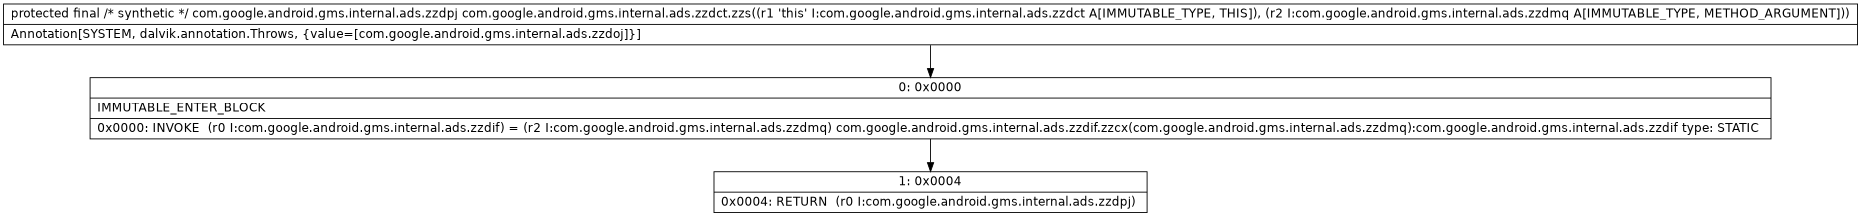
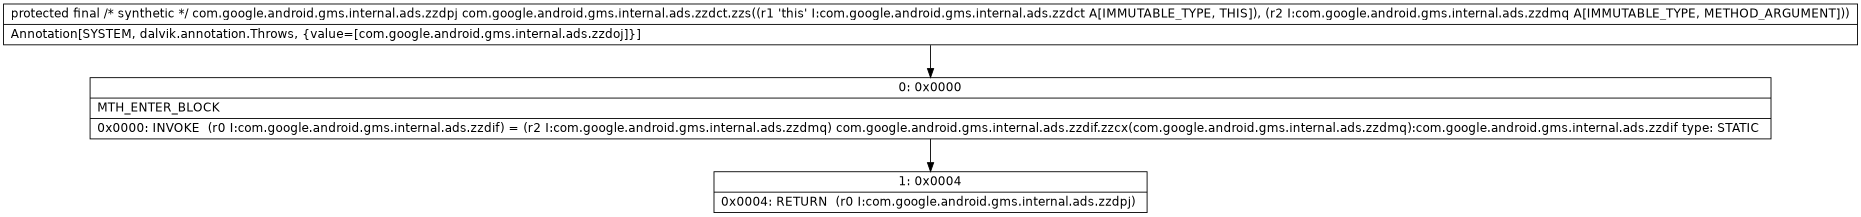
node "0: 0x0000": text "IMMUTABLE_ENTER_BLOCK" -> "MTH_ENTER_BLOCK"
